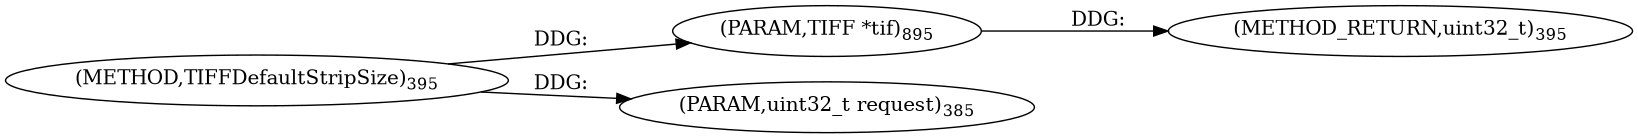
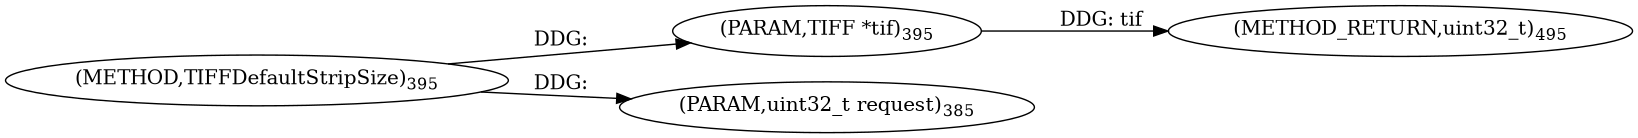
edge "(PARAM,TIFF *tif)" -> "(METHOD_RETURN,uint32_t)": label "DDG: " -> "DDG: tif"
node "(PARAM,TIFF *tif)": text "895" -> "395"
node "(METHOD_RETURN,uint32_t)": text "395" -> "495"
